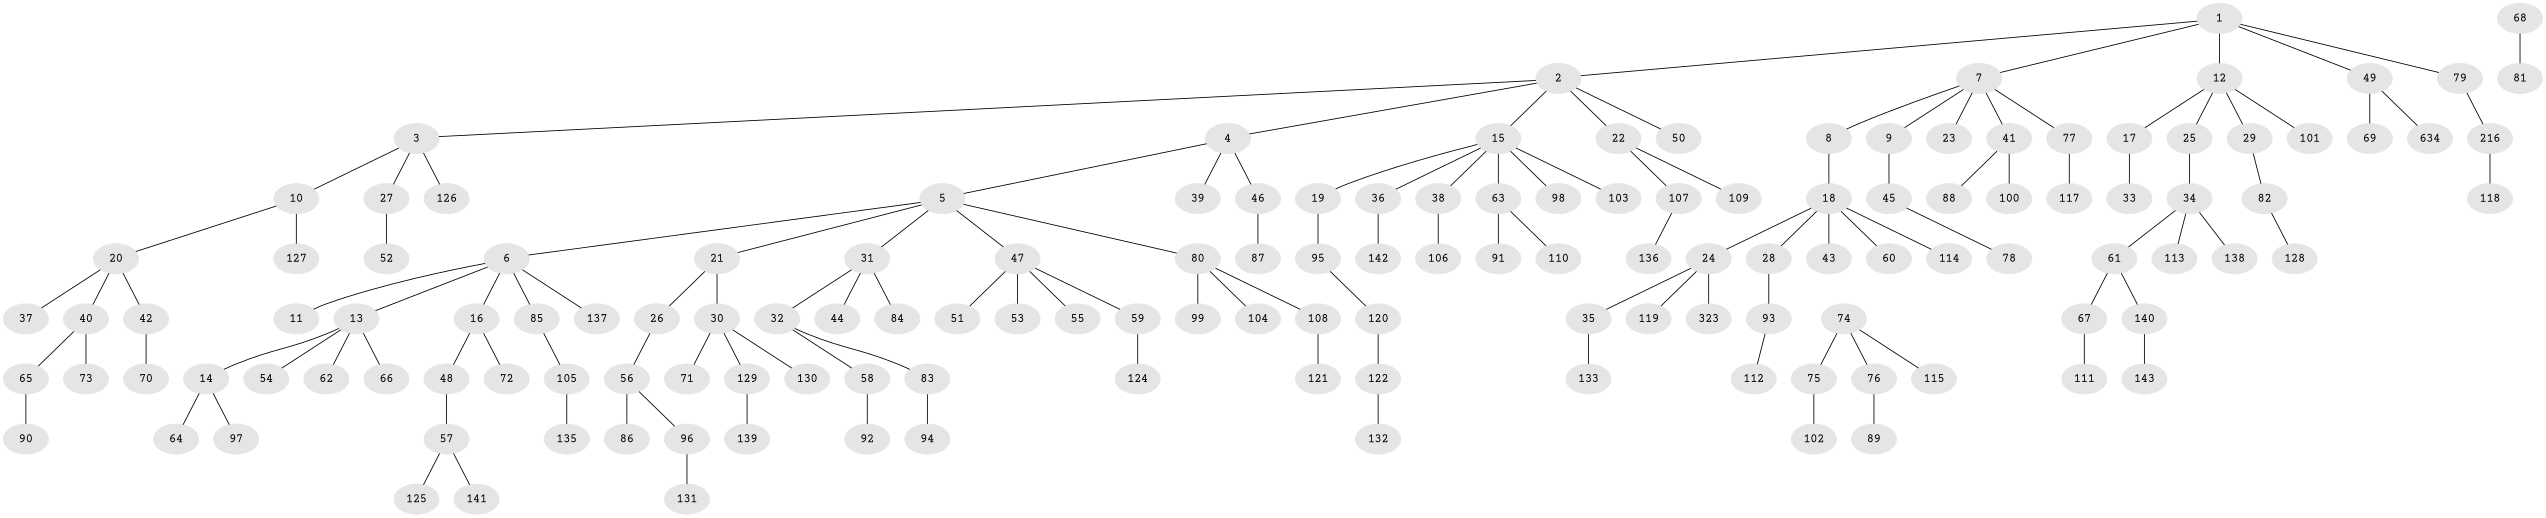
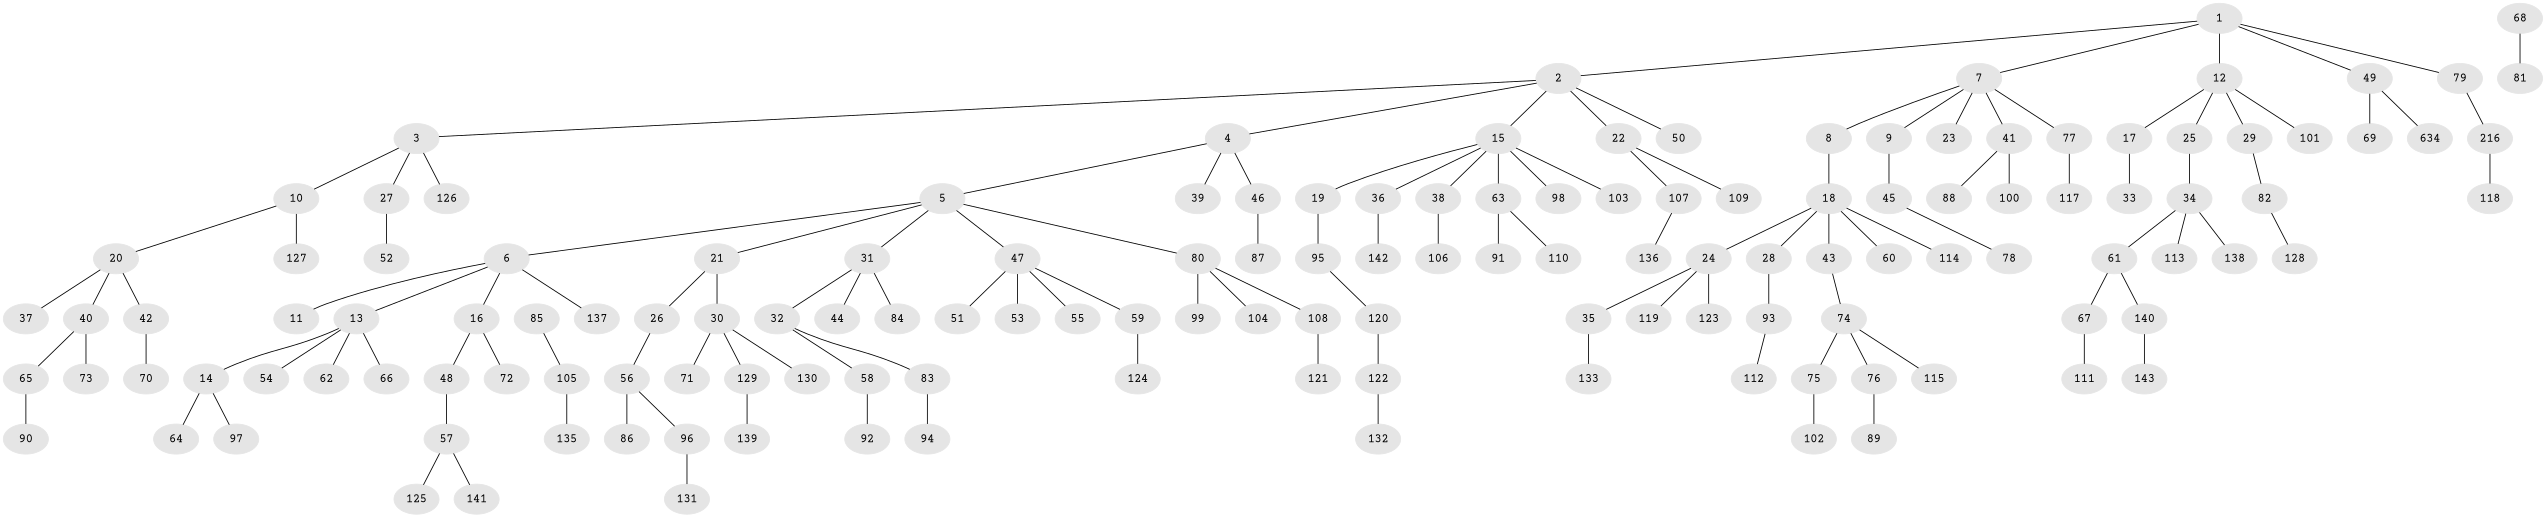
edge "6" -- "85": removed
edge "43" -- "74": added
node "323": label "323" -> "123"
